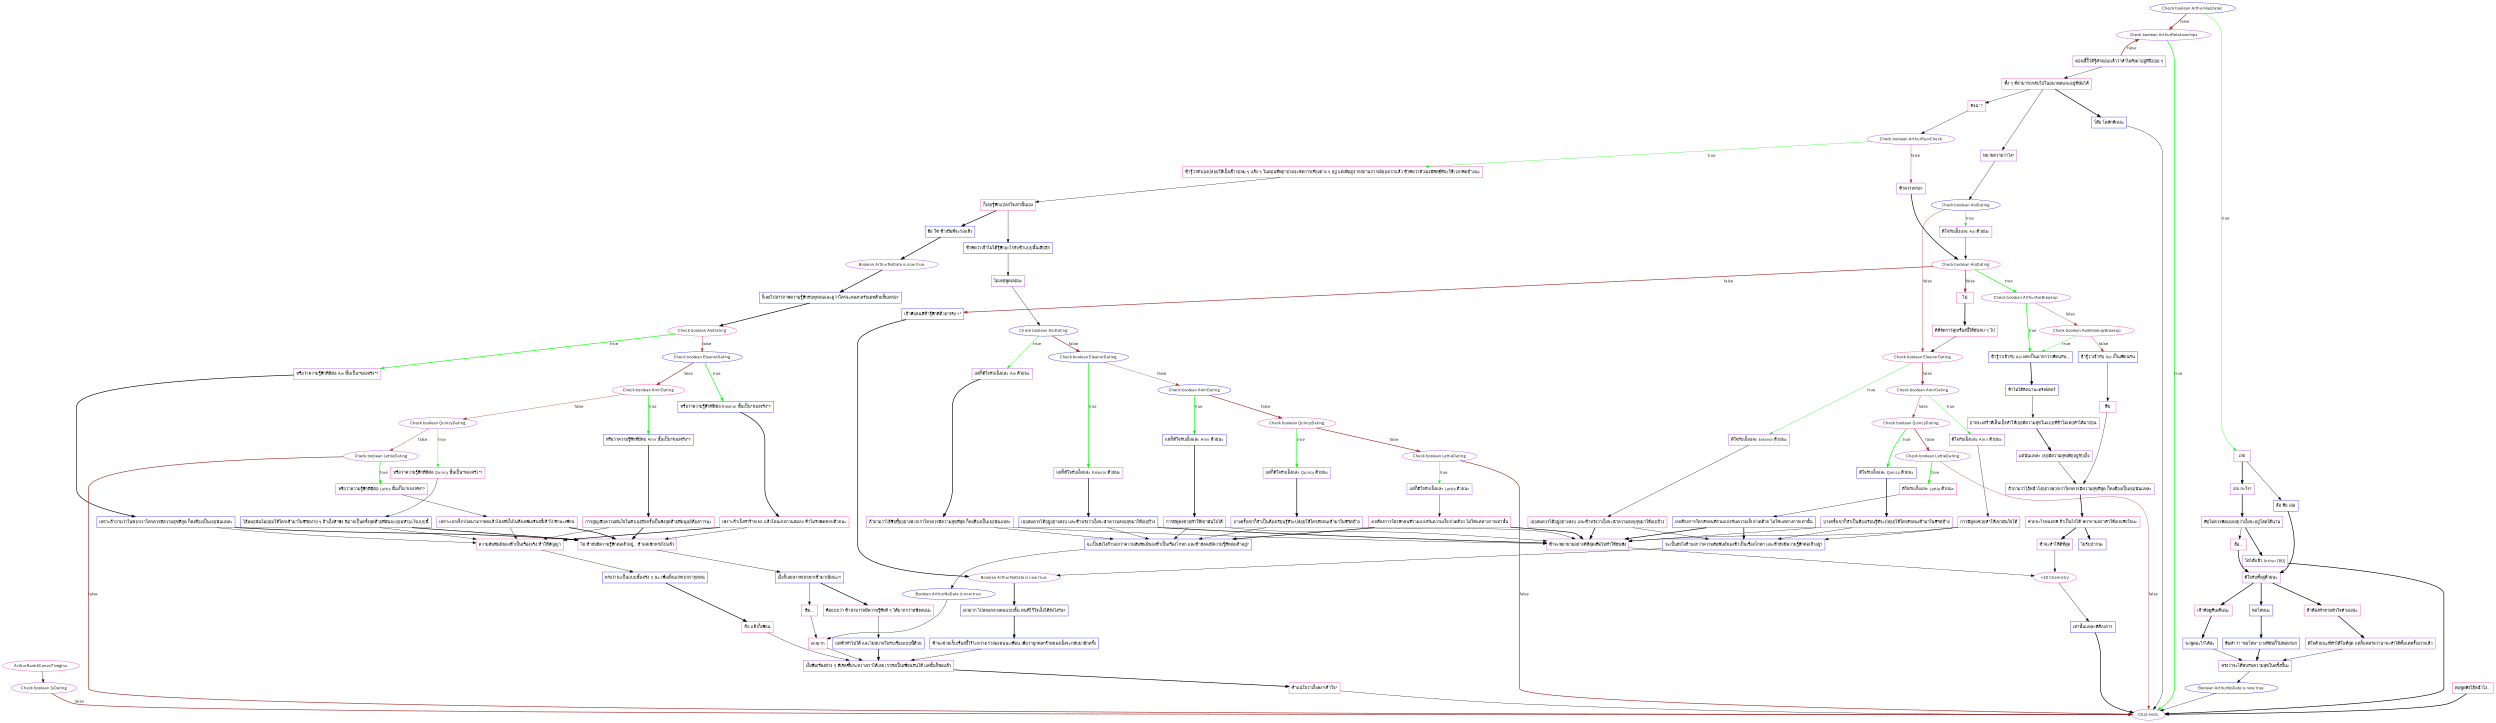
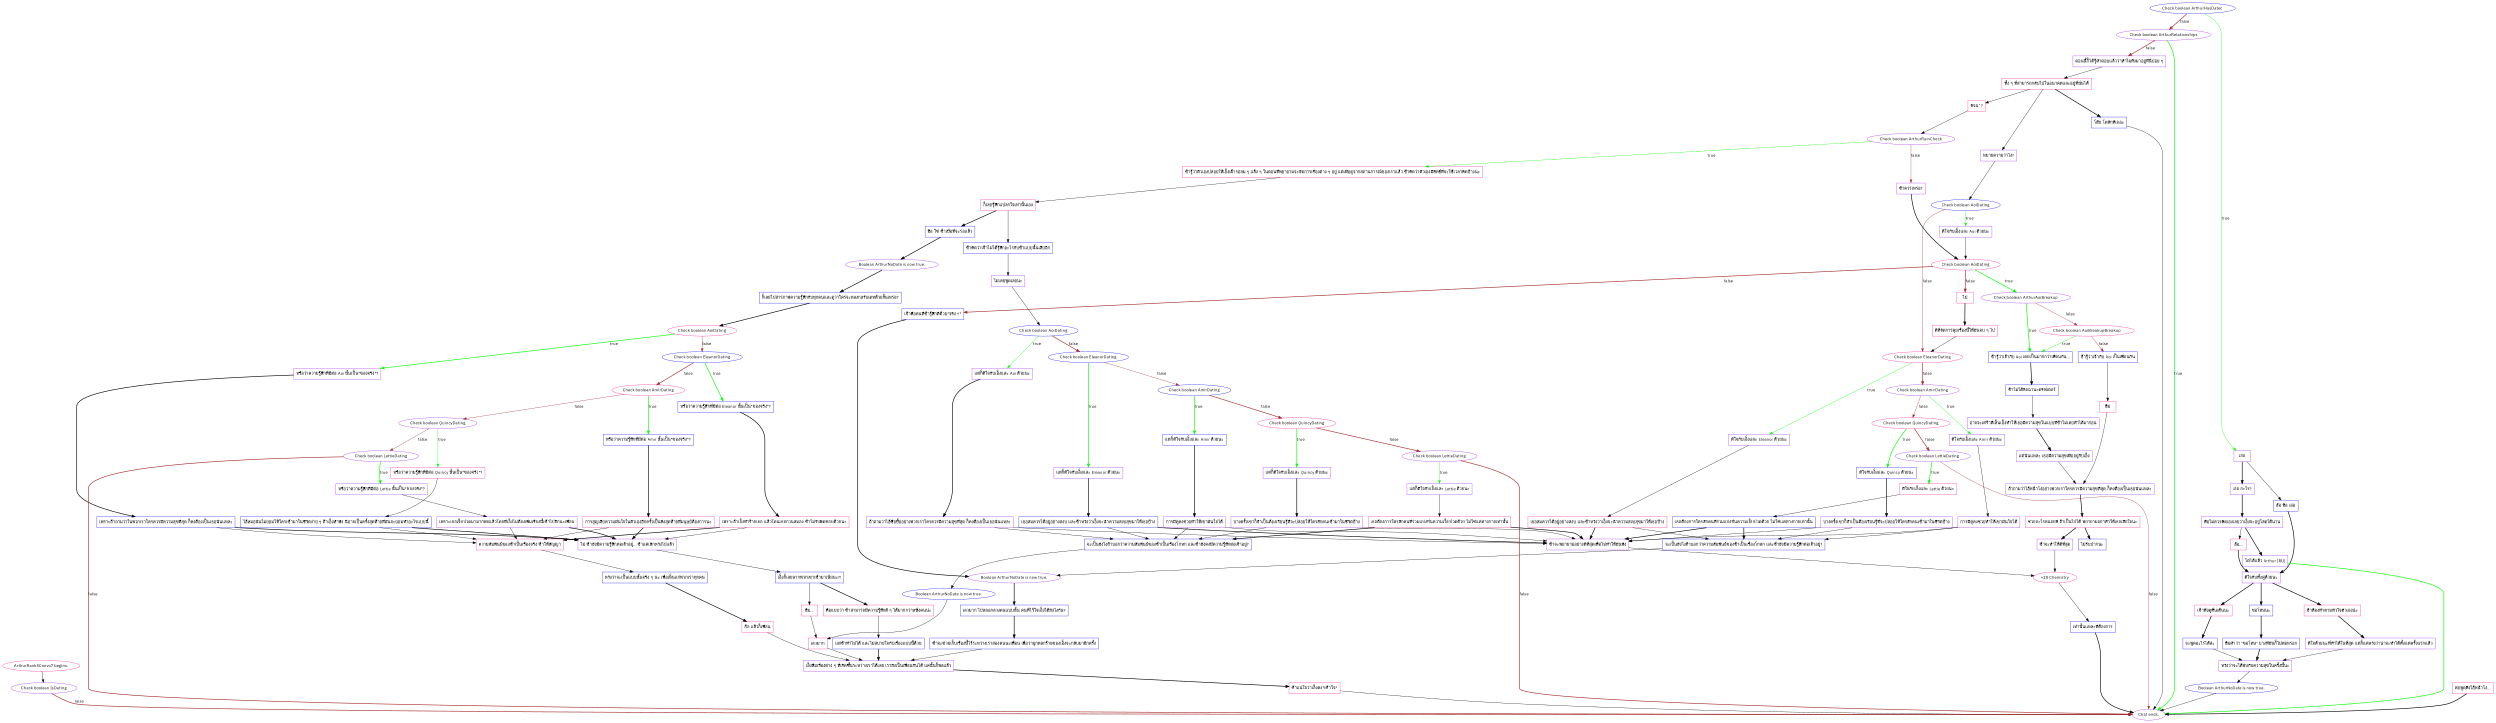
edge "ตอนนี้ก็ได้รู้คำตอบแล้วว่าทำไมถึงมาอยู่ที่นี่บ่อย ๆ" -> "Check boolean ArthurRelationships": reversed
edge "โตได้แล้ว Arthur [จบ]" -> "Chat ends.": color black -> green
